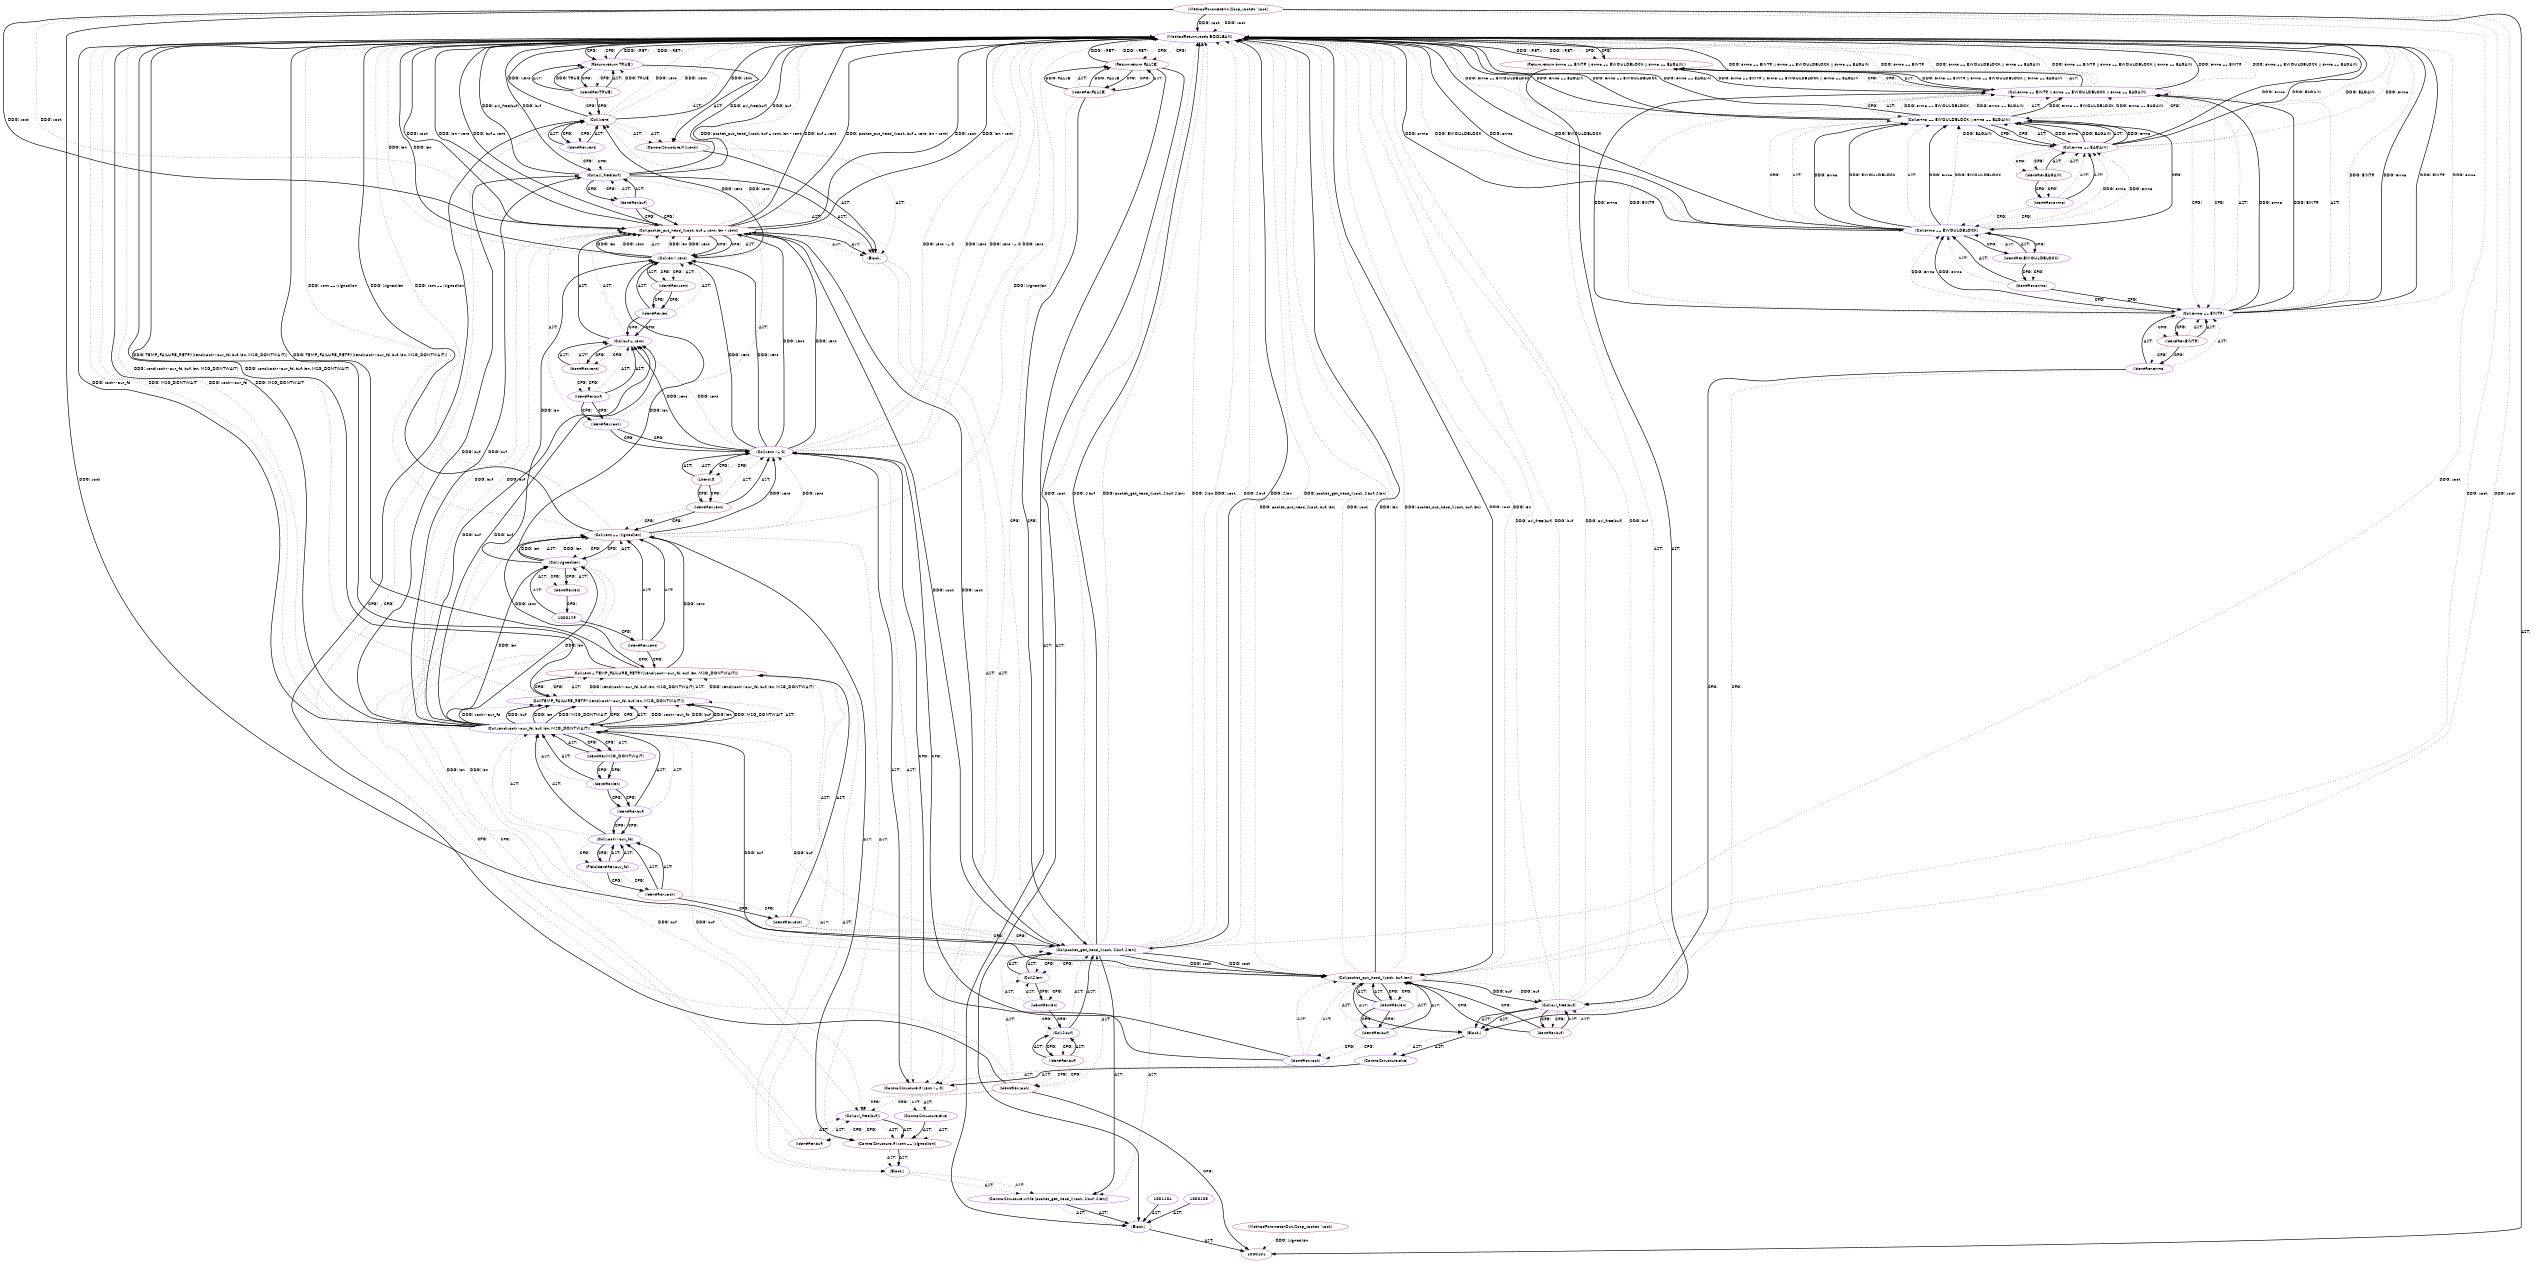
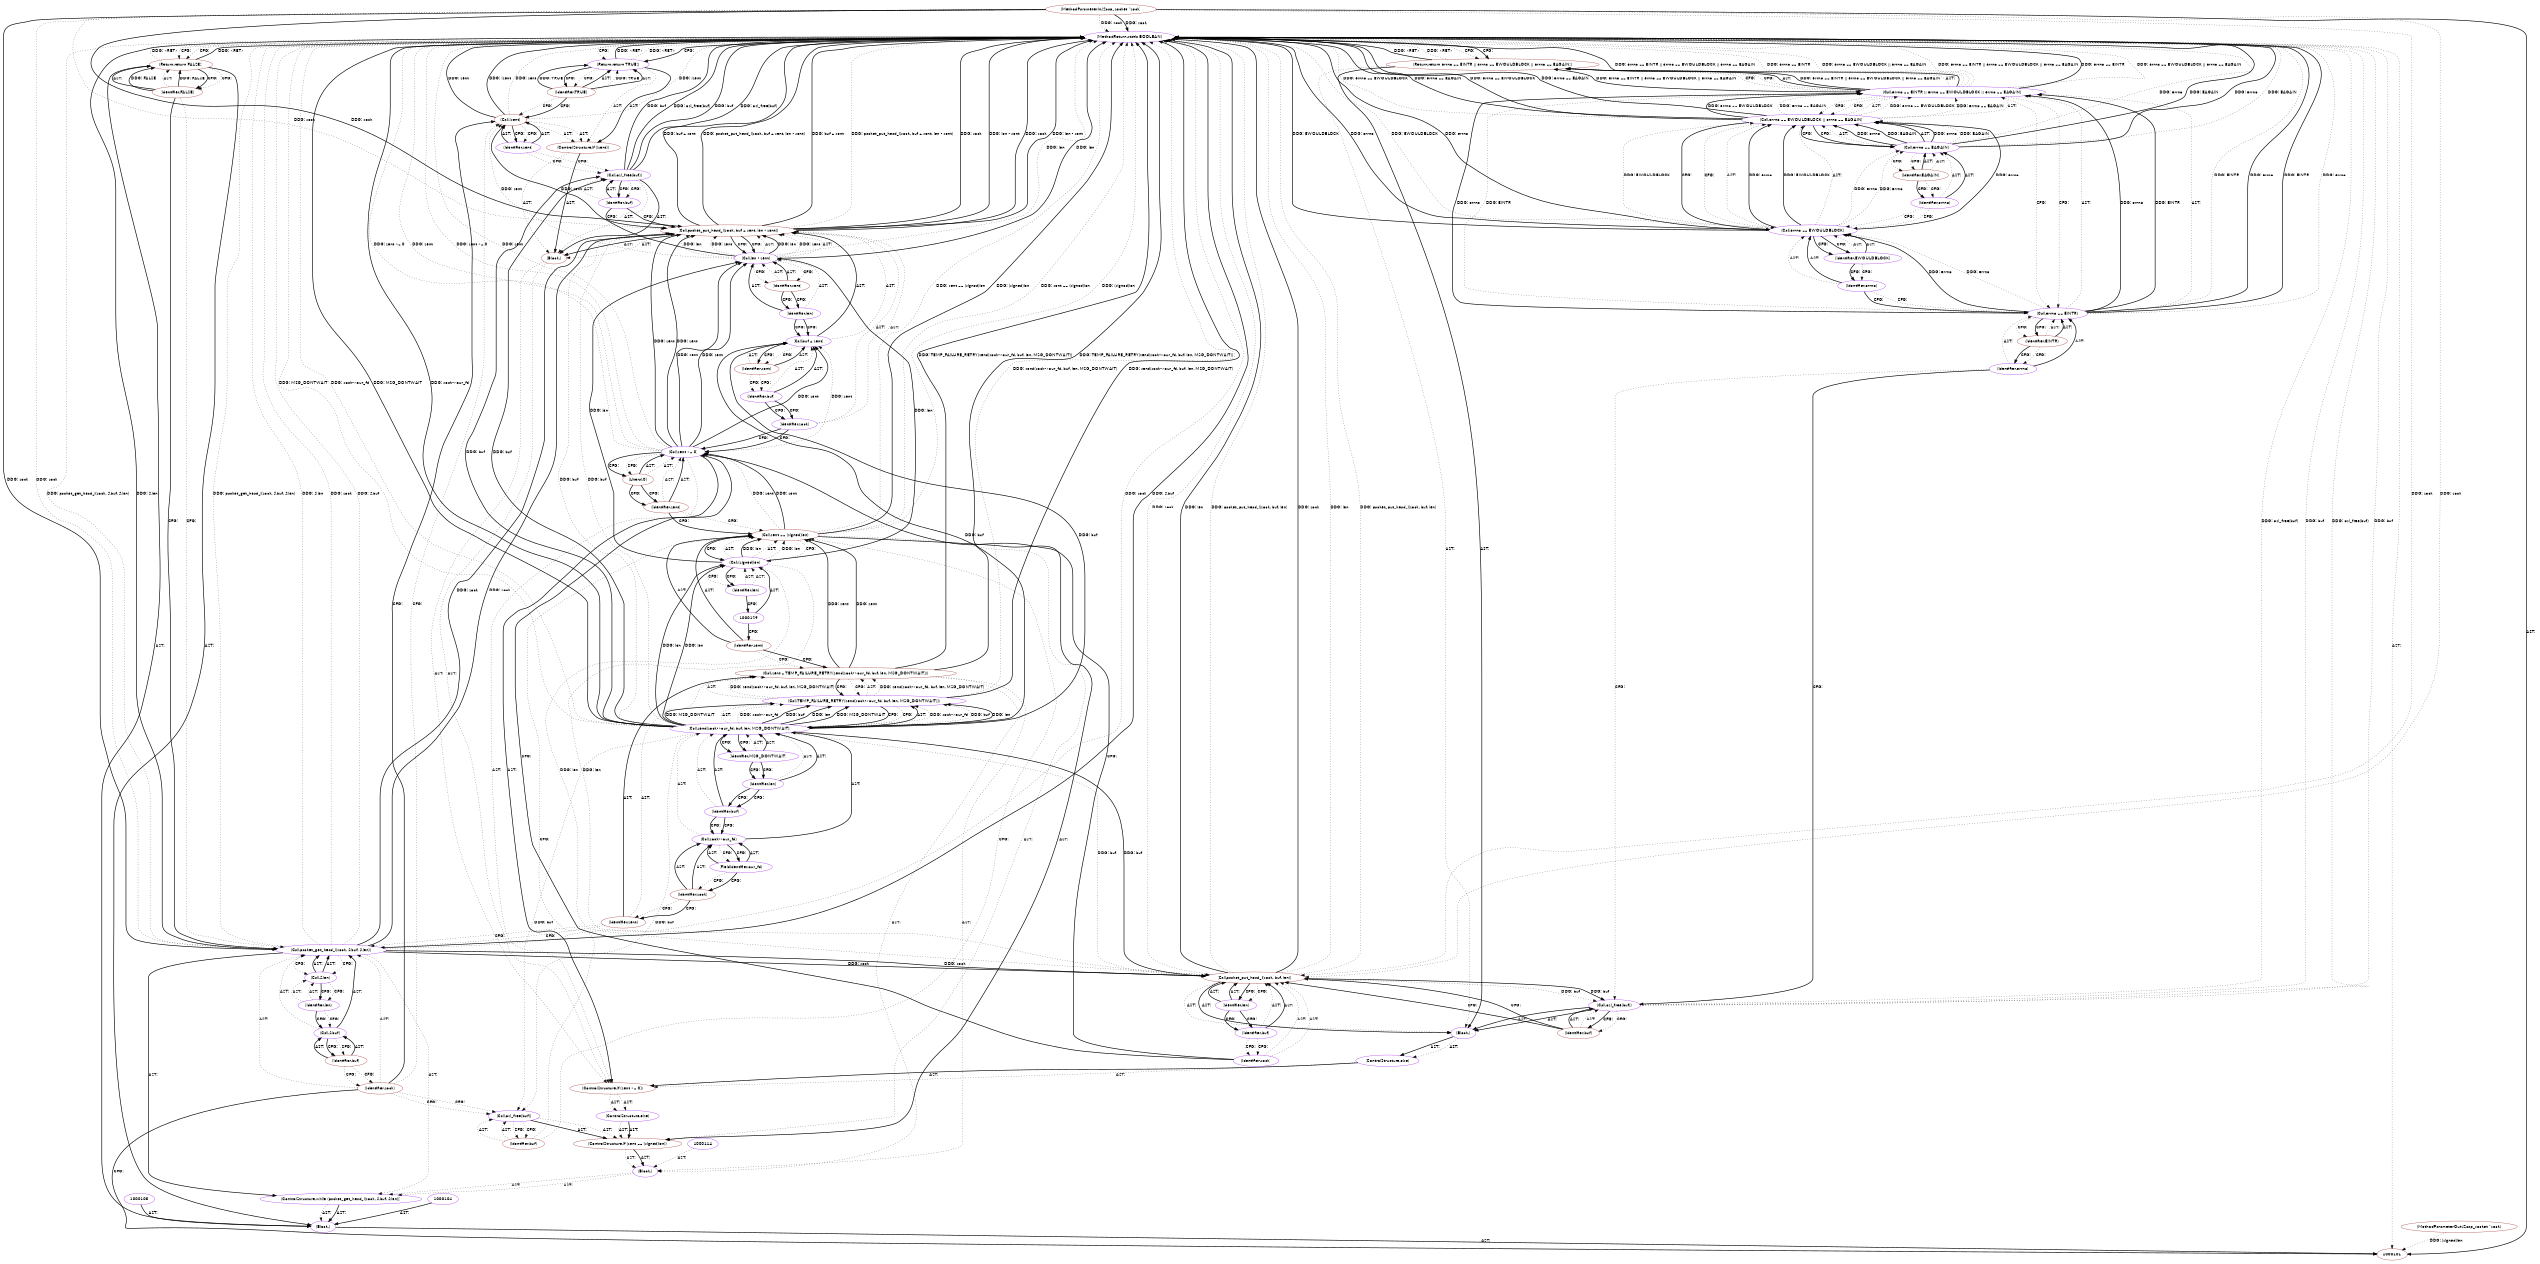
edge "(MethodReturn,static BOOLEAN)" -> "1000101": added, label "AST:"
node "1000114": added
node "1001104": label "1001104" -> "1000104"
